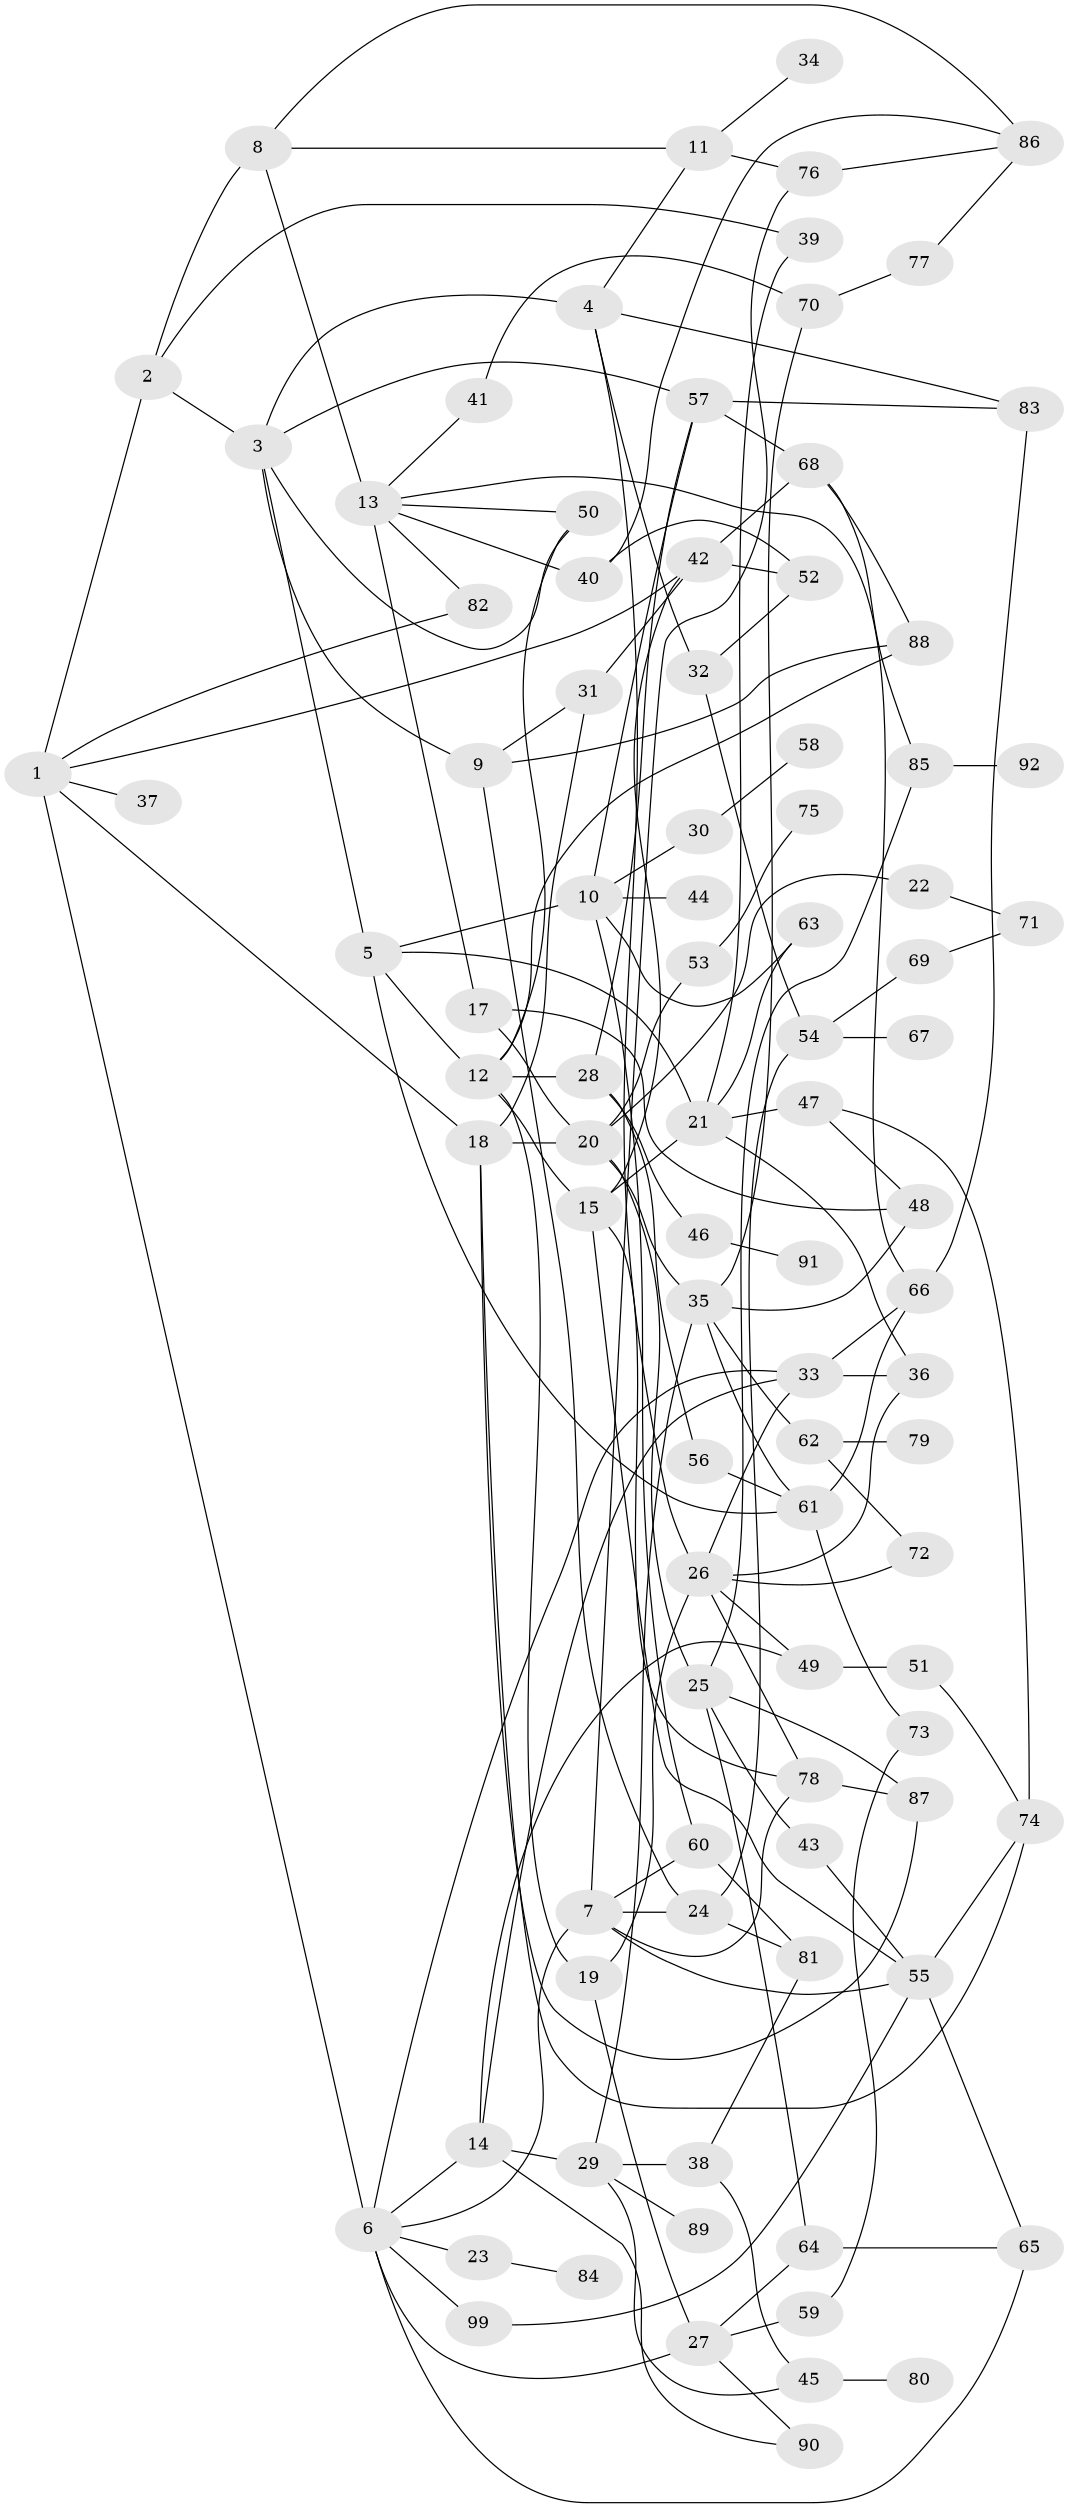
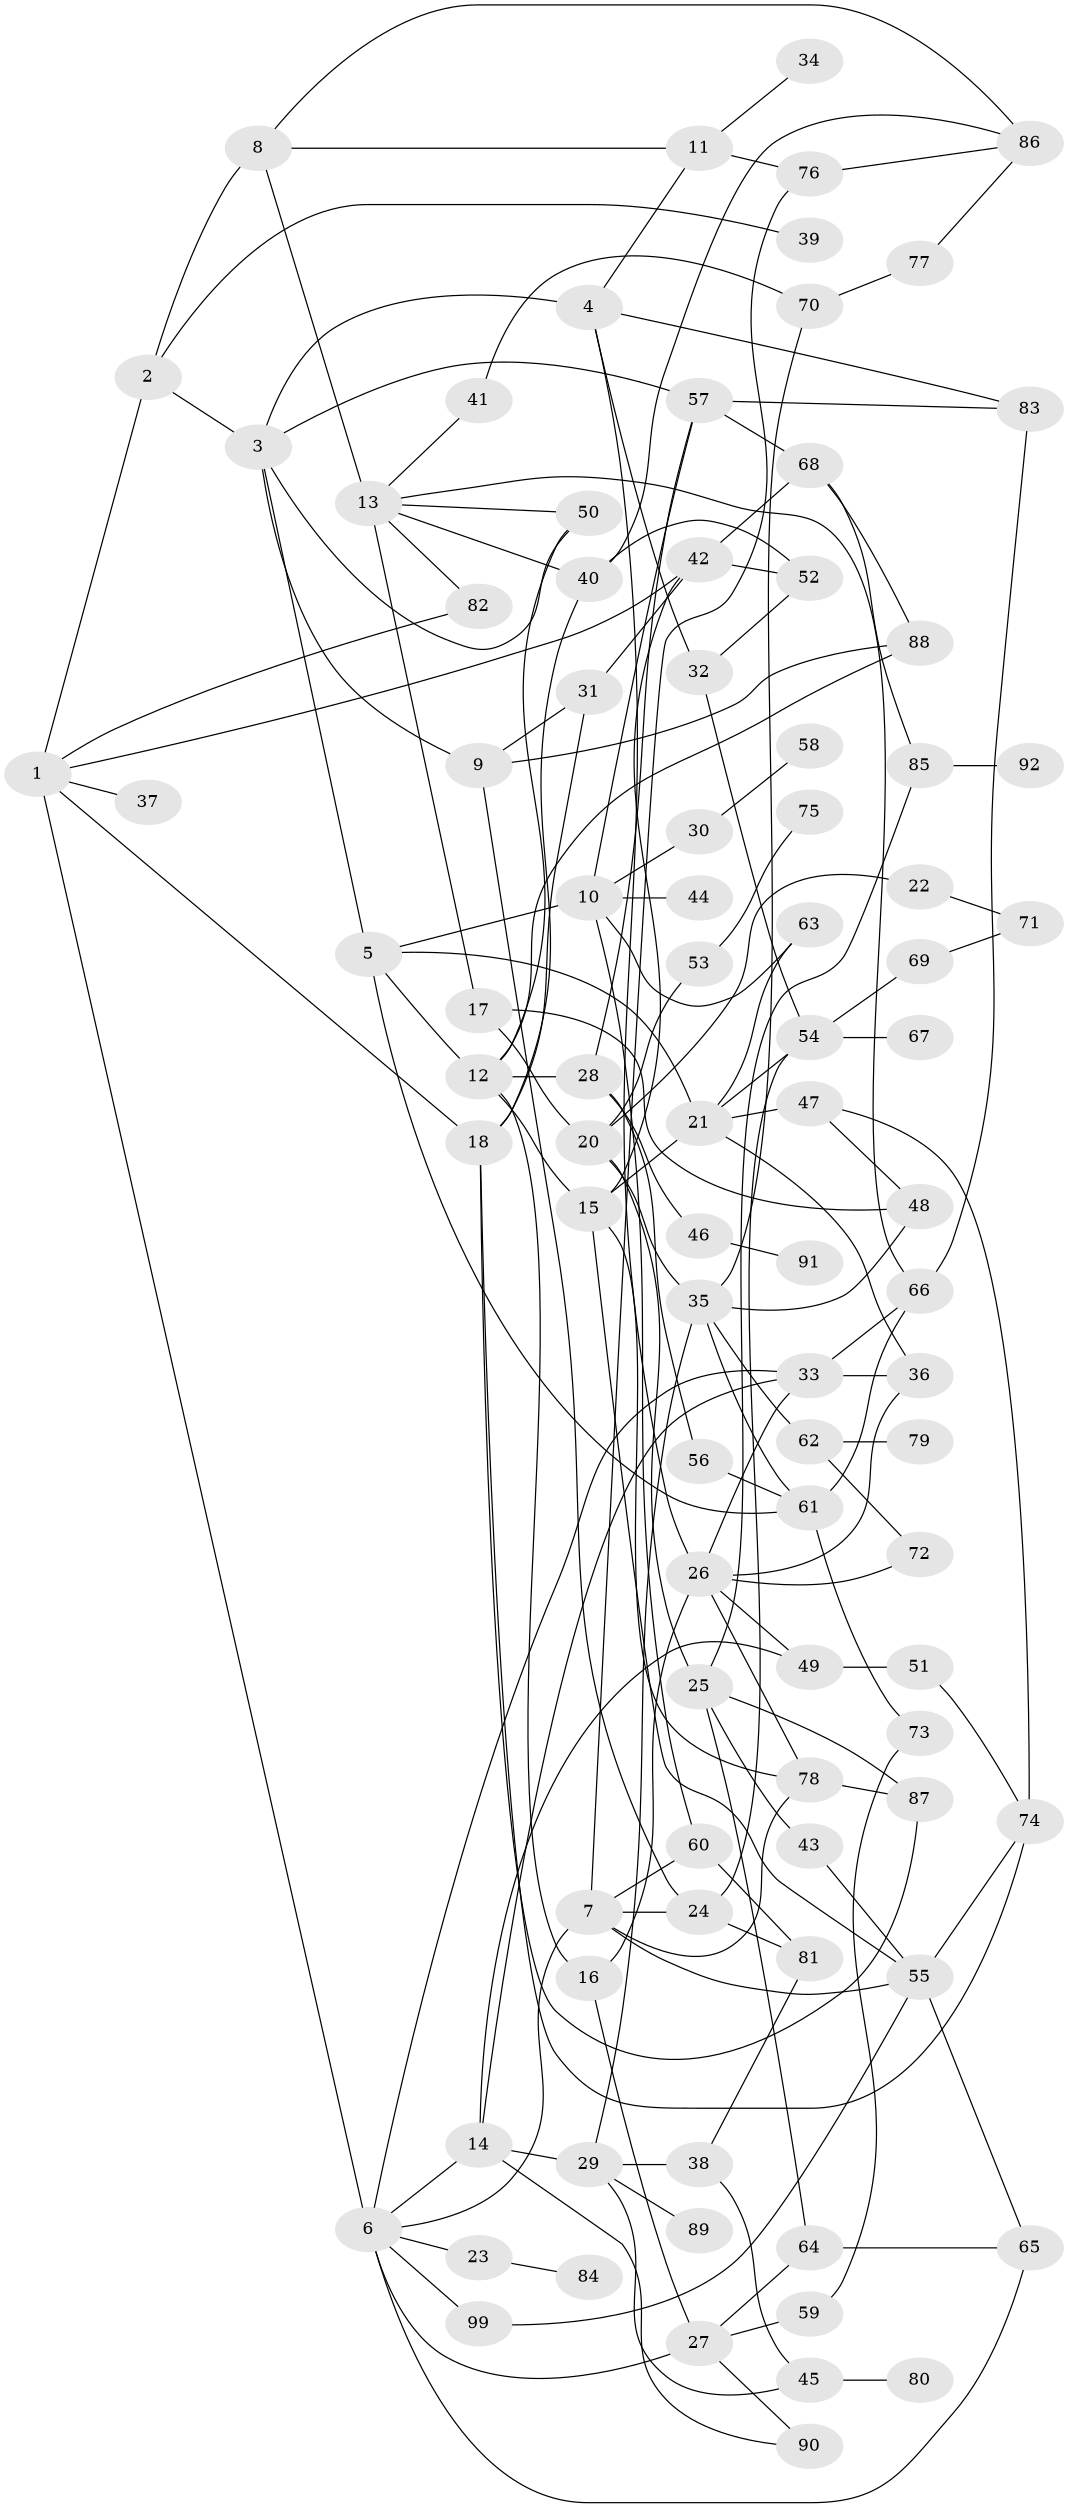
edge "39" -- "21": now "54" -- "21"
edge "18" -- "20": now "18" -- "40"
node "19": label "19" -> "16"
